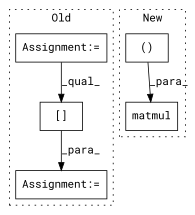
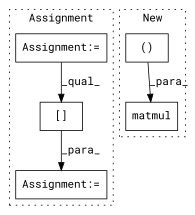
cluster "Old": label "Old" -> "Assignment"
